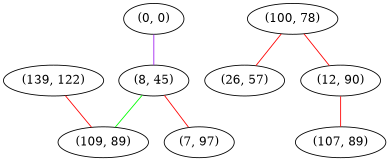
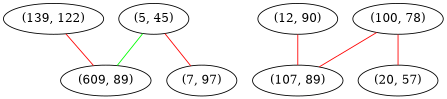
node "(0, 0)": removed
edge "(100, 78)" -- "(12, 90)": now "(100, 78)" -- "(107, 89)"
node "(8, 45)": label "(8, 45)" -> "(5, 45)"
node "(26, 57)": label "(26, 57)" -> "(20, 57)"
node "(109, 89)": label "(109, 89)" -> "(609, 89)"
